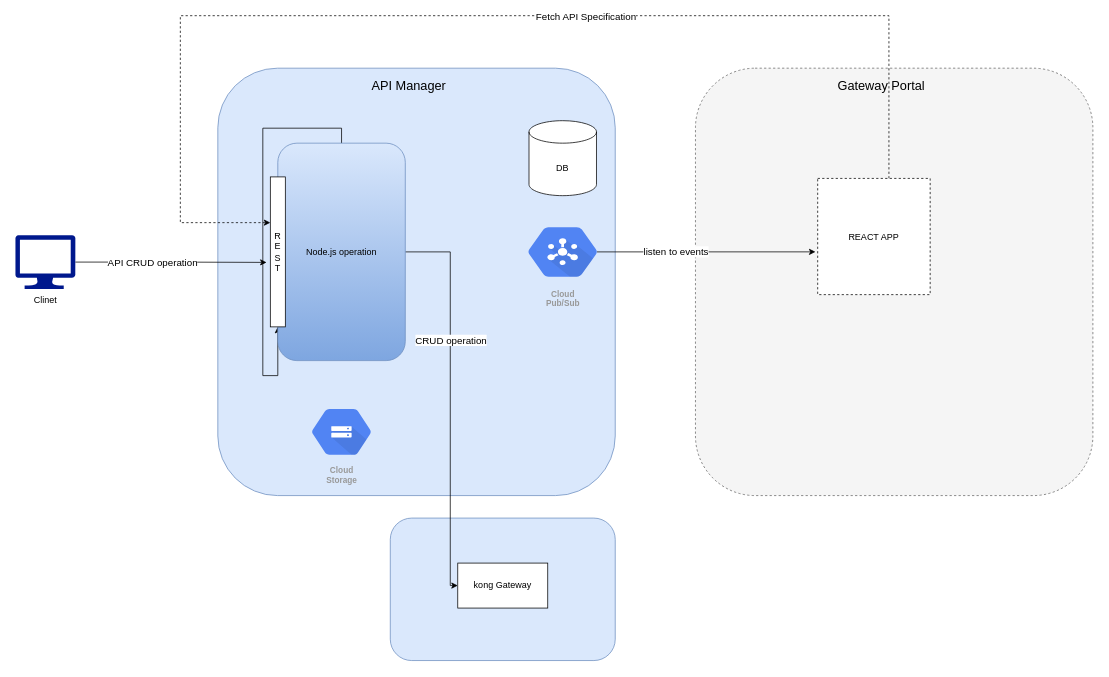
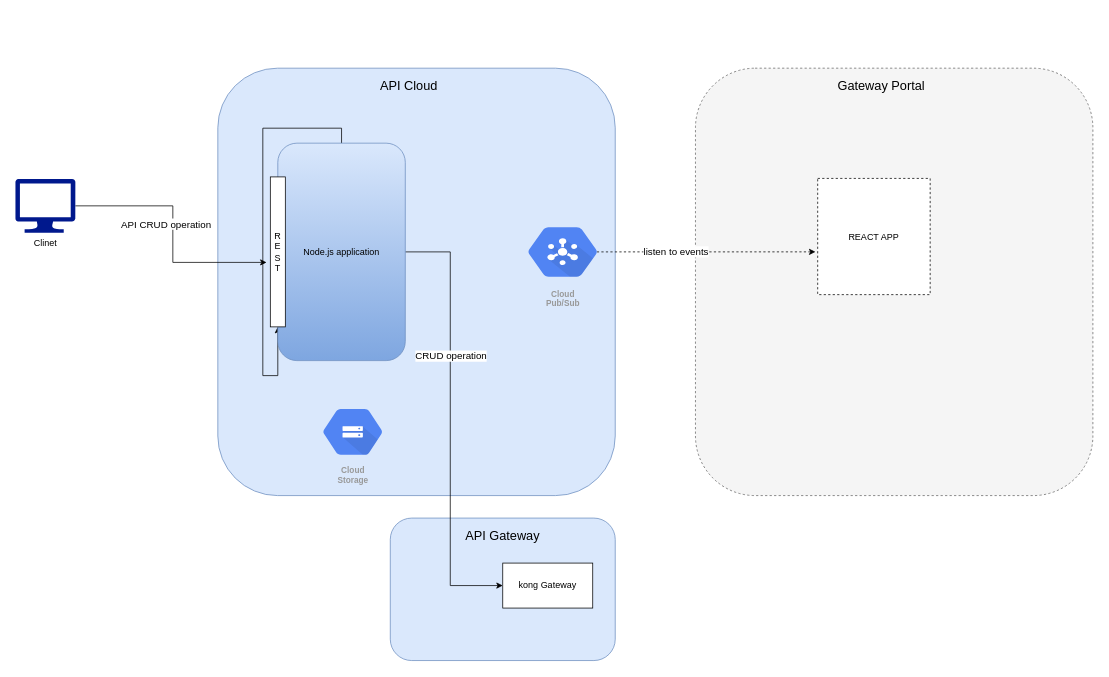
edge "REACT APP" -> "R E S T": removed, label "Fetch API Specification"
node "API Manager": label "API Manager" -> "API Cloud"
node "DB": removed
node "Node.js operation": label "Node.js operation" -> "Node.js application"
edge "Cloud Pub/Sub" -> "REACT APP": style solid -> dashed
node "Clinet": moved (45, 262) -> (45, 206)
node "Cloud Storage": moved (342, 432) -> (353, 432)
node "API Gateway": added
node "kong Gateway": moved (503, 585) -> (548, 585)
